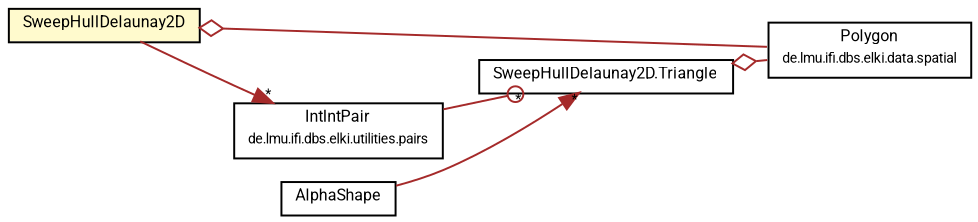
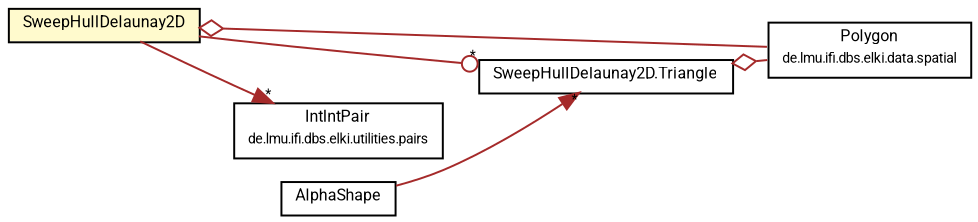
edge "IntIntPair" -> "SweepHullDelaunay2D.Triangle": now "SweepHullDelaunay2D" -> "SweepHullDelaunay2D.Triangle"
